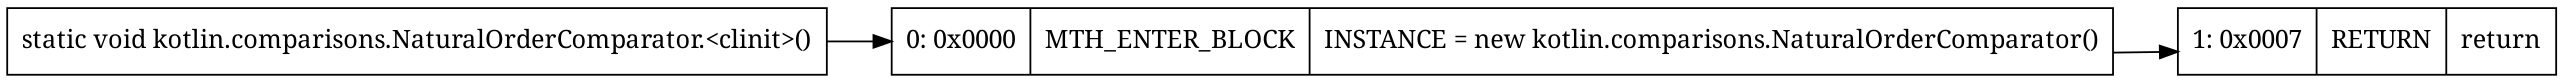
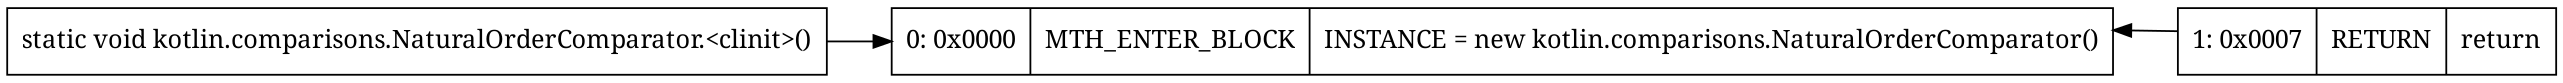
edge "0: 0x0000" -> "1: 0x0007": reversed
